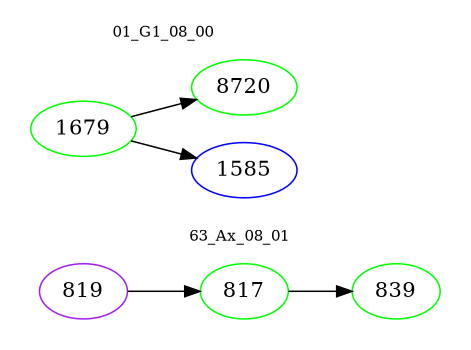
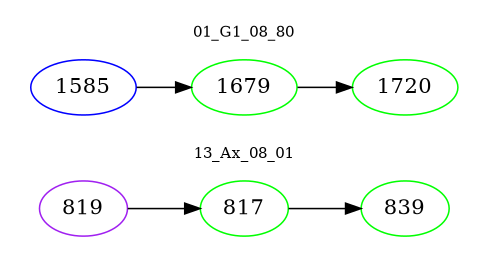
cluster "01_G1_08_00": label "01_G1_08_00" -> "01_G1_08_80"
node "8720": label "8720" -> "1720"
edge "1679" -> "1585": reversed
cluster "63_Ax_08_01": label "63_Ax_08_01" -> "13_Ax_08_01"
